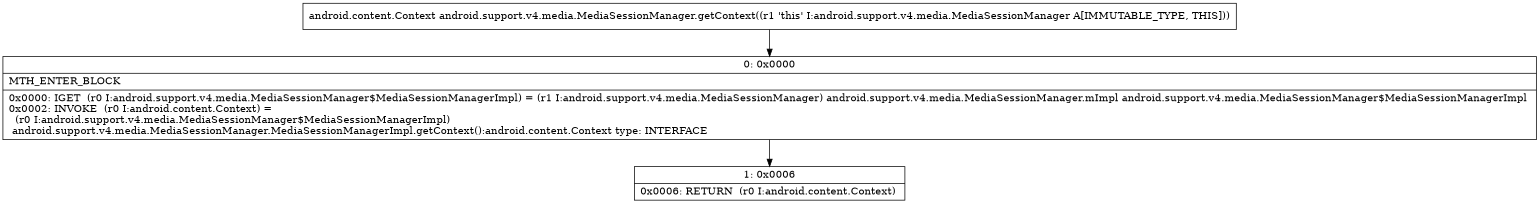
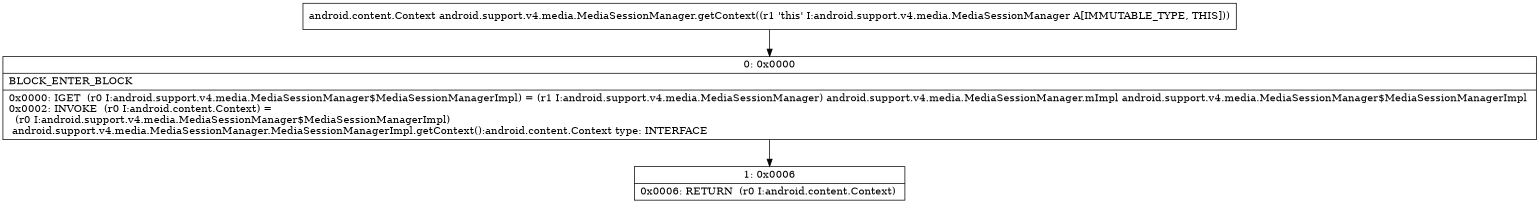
node "0: 0x0000": text "MTH_ENTER_BLOCK" -> "BLOCK_ENTER_BLOCK"
